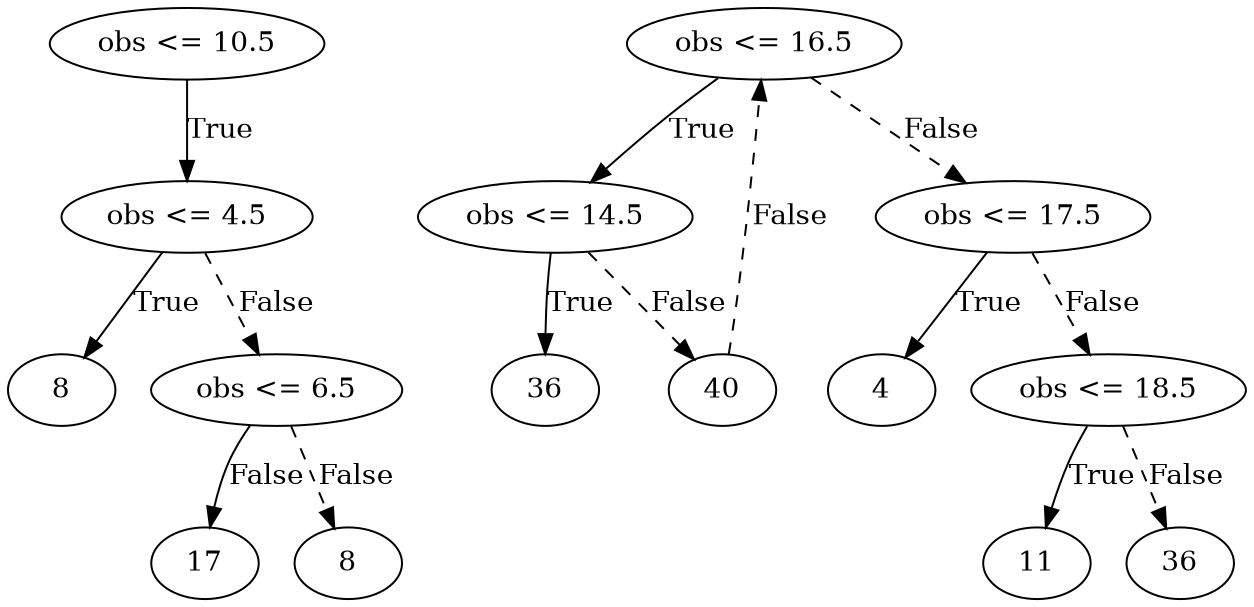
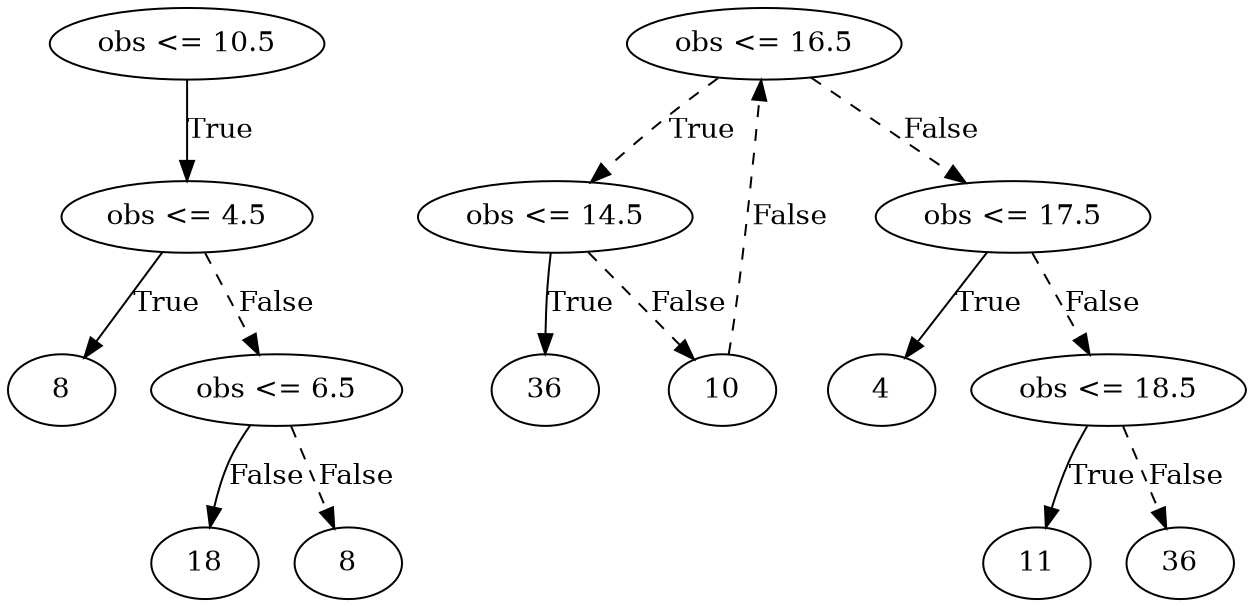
edge "obs <= 16.5" -> "obs <= 14.5": style solid -> dashed
node "40": label "40" -> "10"
node "17": label "17" -> "18"
